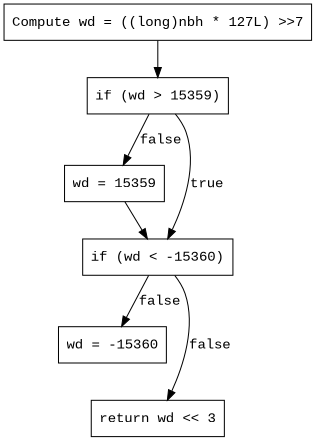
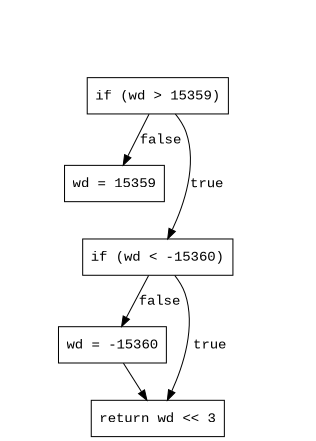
node "Compute wd = ((long)nbh * 127L) >>7": removed
edge "wd = 15359" -> "if (wd < -15360)": removed
edge "if (wd < -15360)" -> "return wd << 3": label "false" -> "true"
edge "wd = -15360" -> "return wd << 3": added
